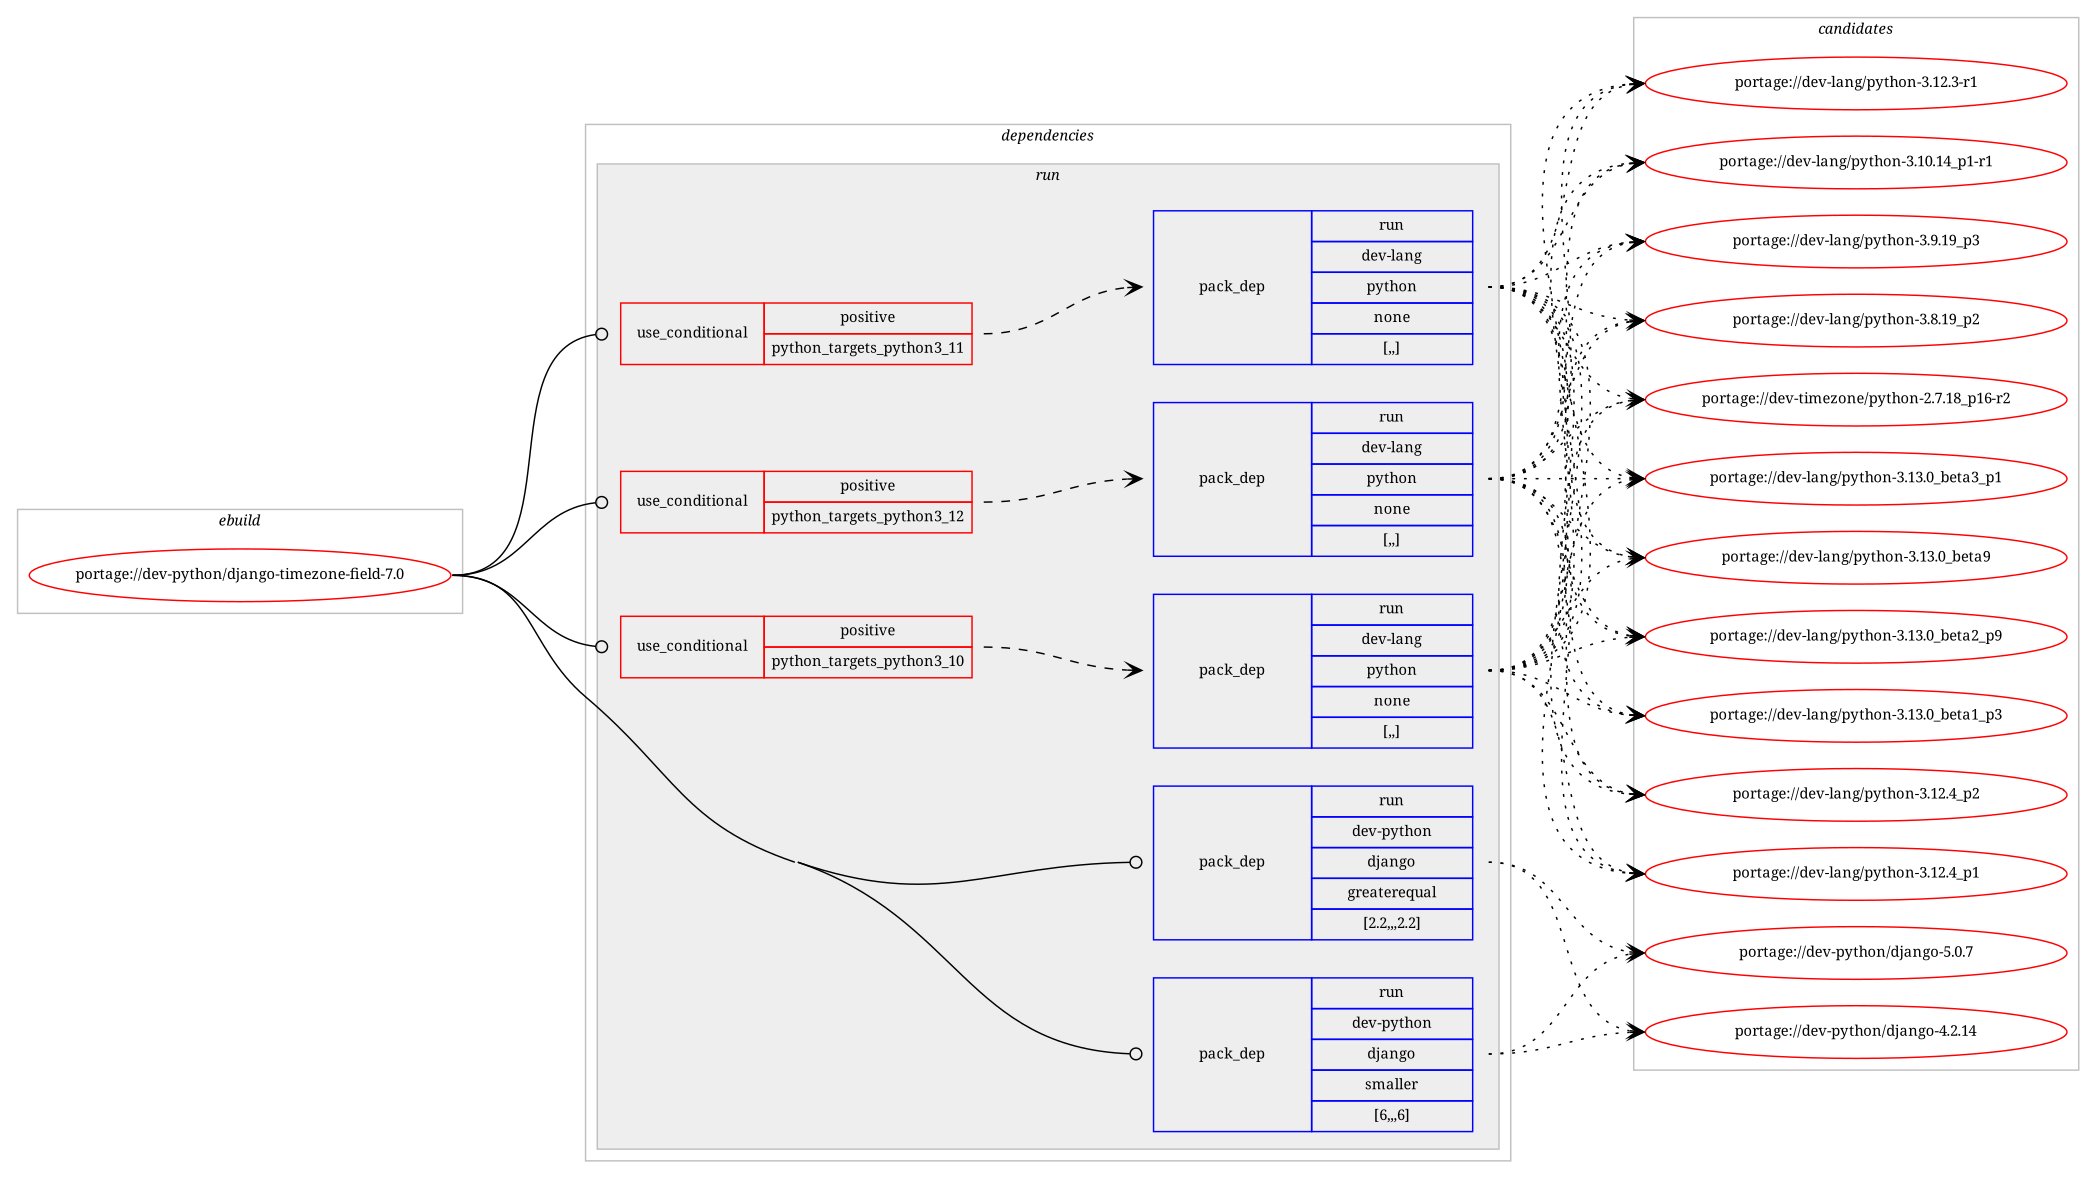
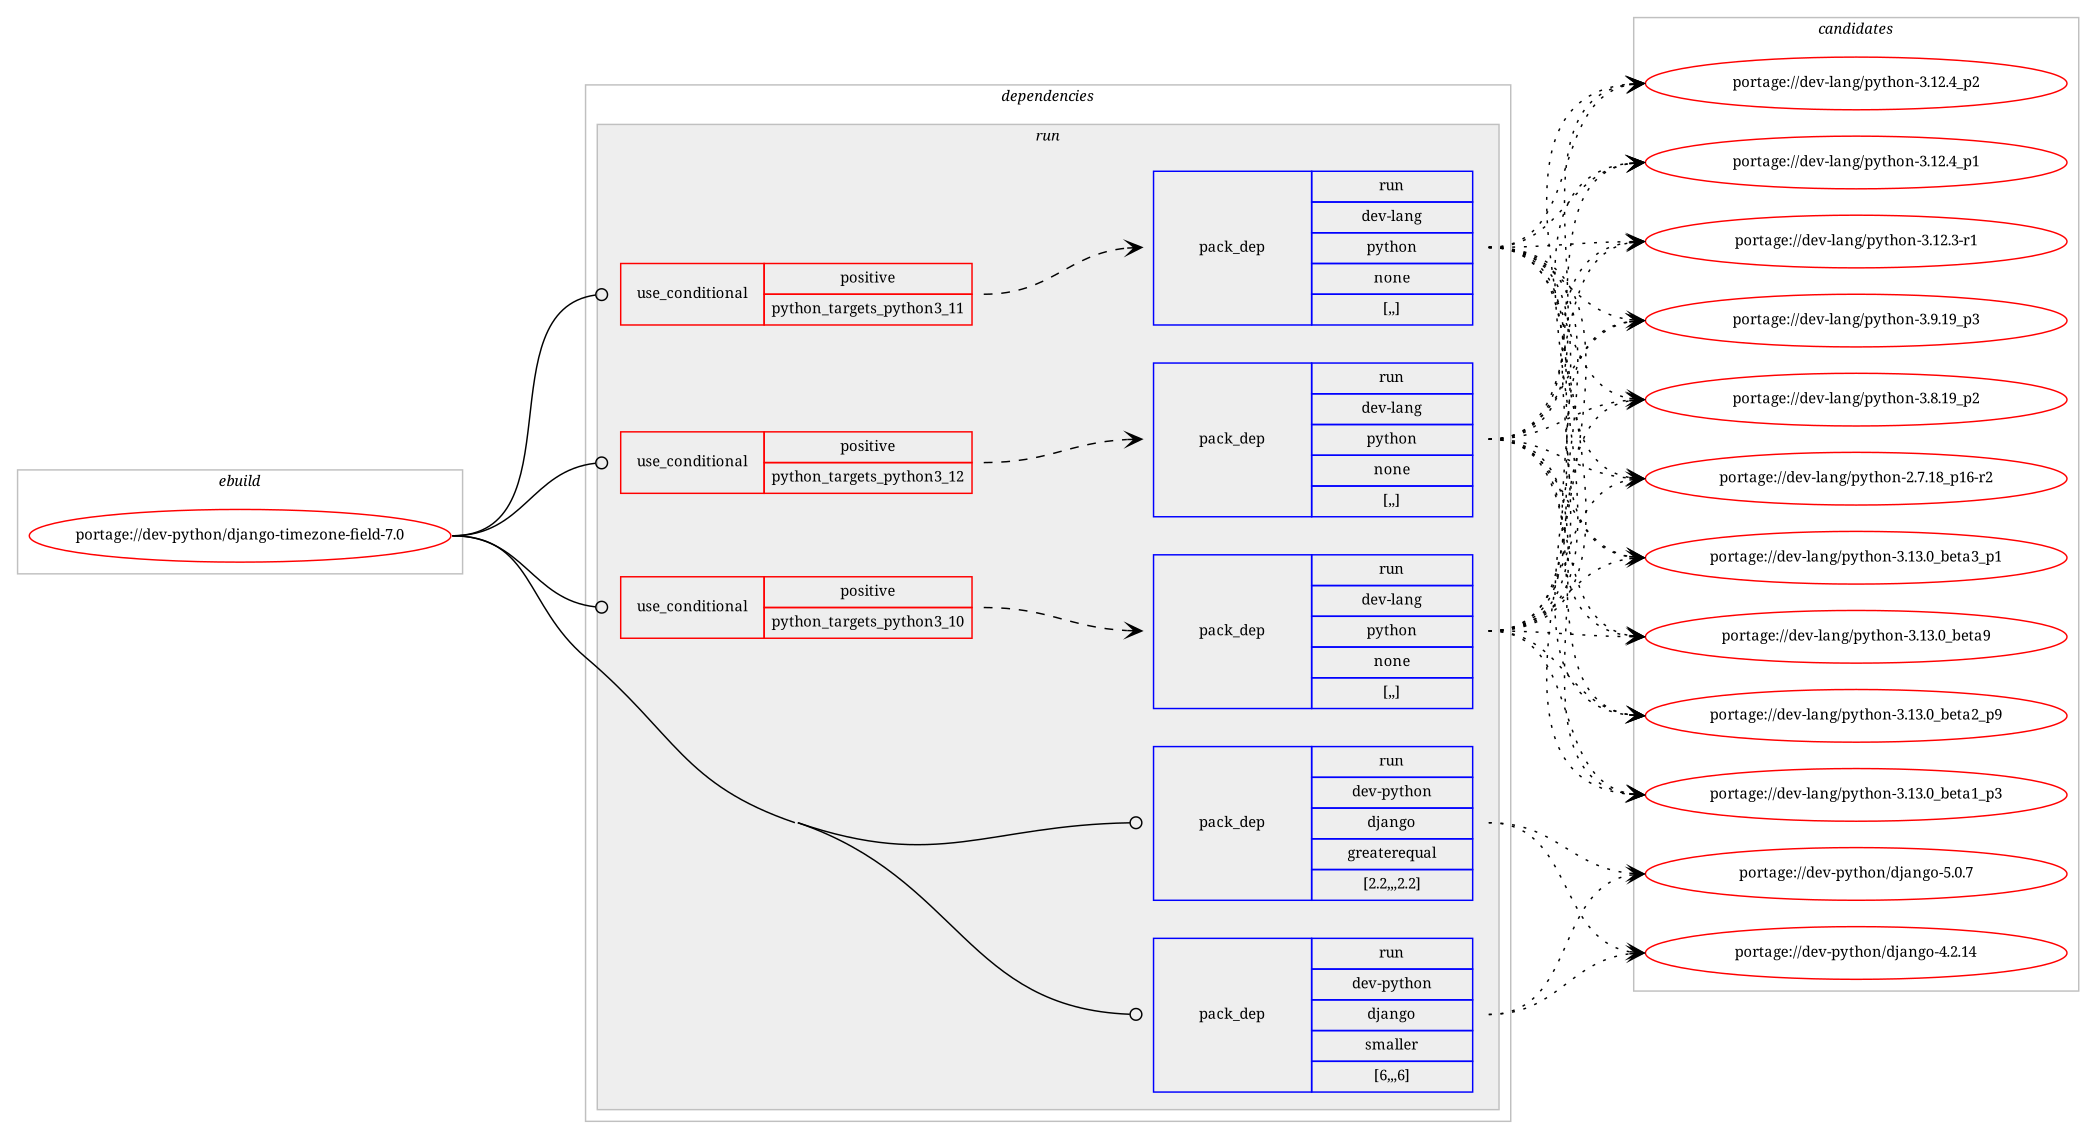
node "portage://dev-lang/python-3.10.14_p1-r1": removed
node "portage://dev-timezone/python-2.7.18_p16-r2": label "portage://dev-timezone/python-2.7.18_p16-r2" -> "portage://dev-lang/python-2.7.18_p16-r2"
